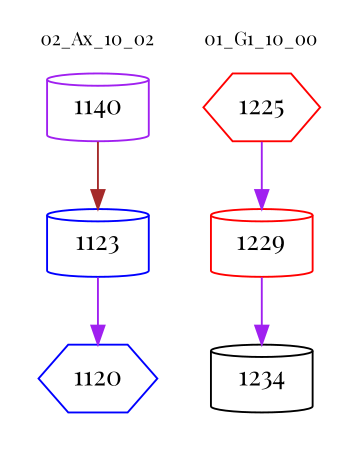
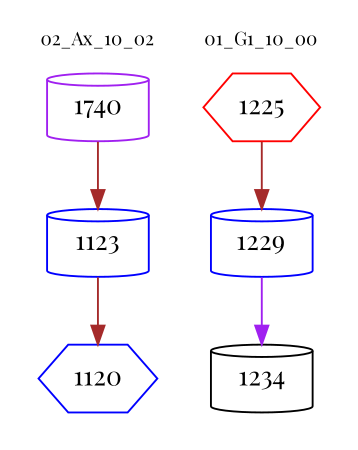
node "1140": label "1140" -> "1740"
edge "1225" -> "1229": color purple -> brown
node "1229": color red -> blue
edge "1123" -> "1120": color purple -> brown
